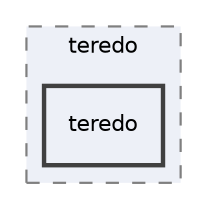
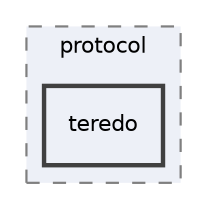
cluster "teredo": label "teredo" -> "protocol"
